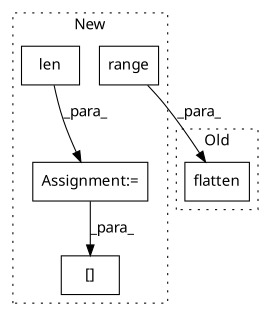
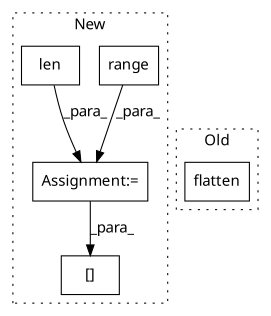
edge "range" -> "flatten": now "range" -> "Assignment:="
